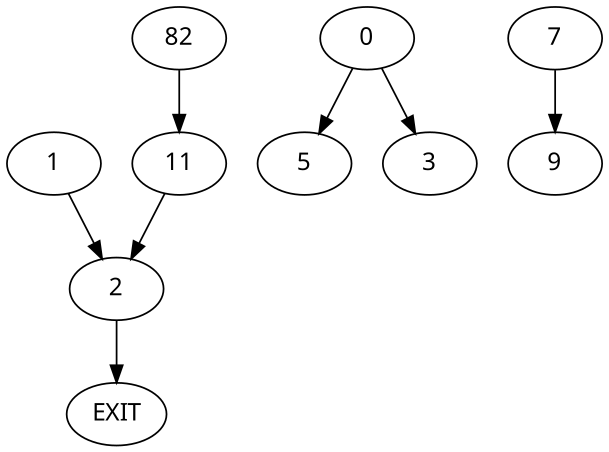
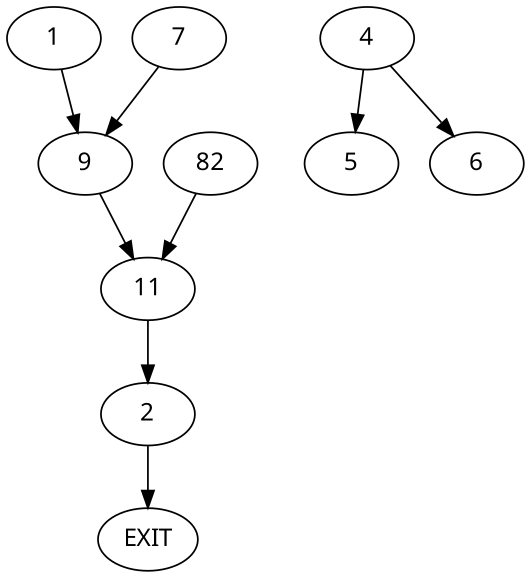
node "0": label "0" -> "4"
node "3": label "3" -> "6"
edge "1" -> "2": now "1" -> "9"
edge "9" -> "11": added
